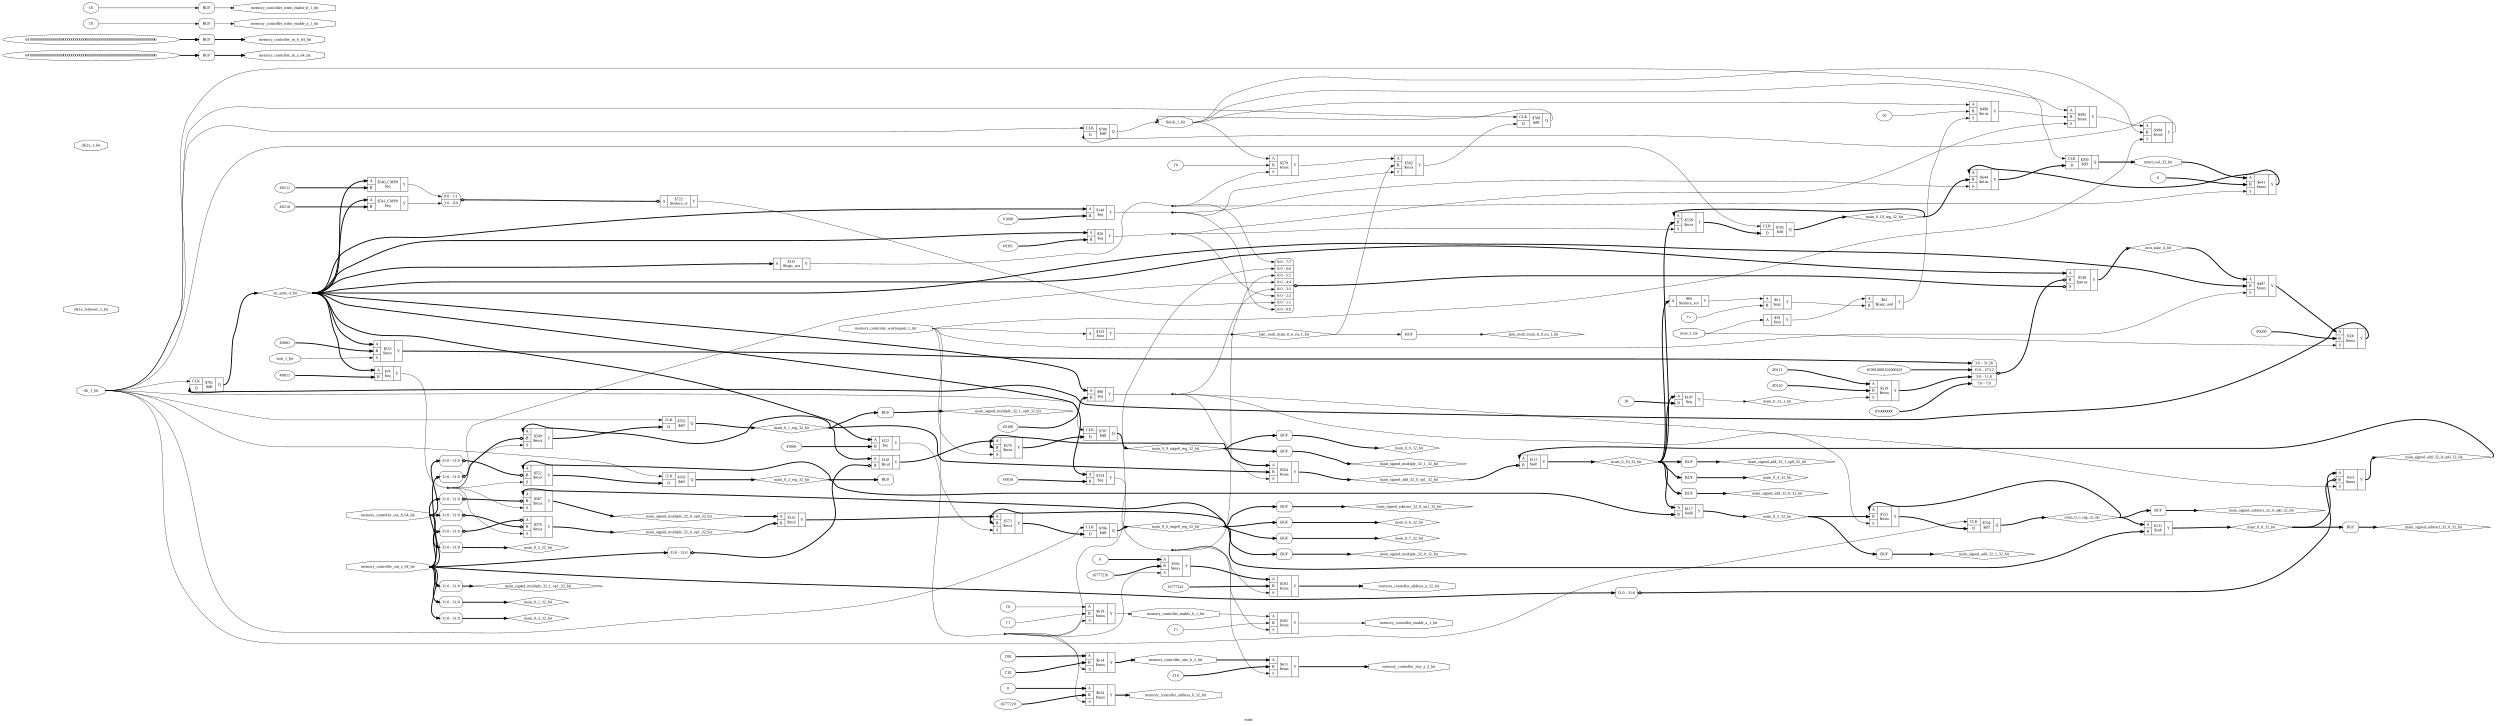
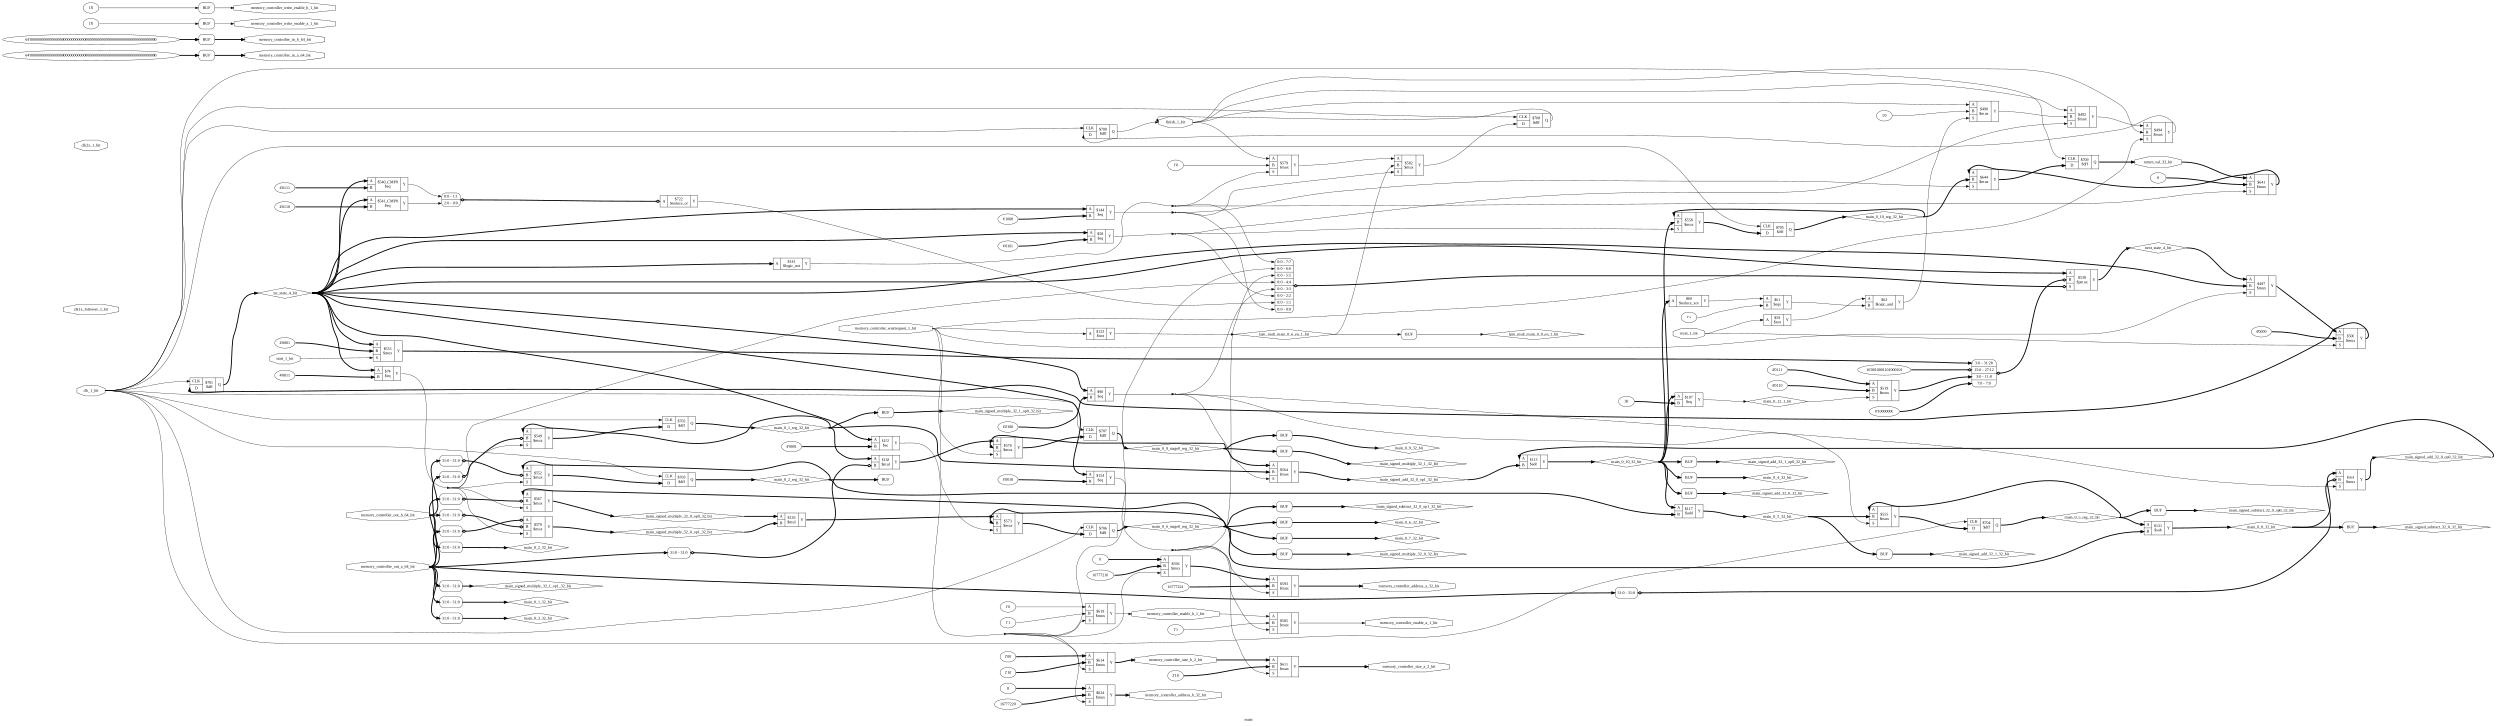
edge "16'0010001101000101" -> "3:0 - 31:28": arrowhead normal -> odiamond
